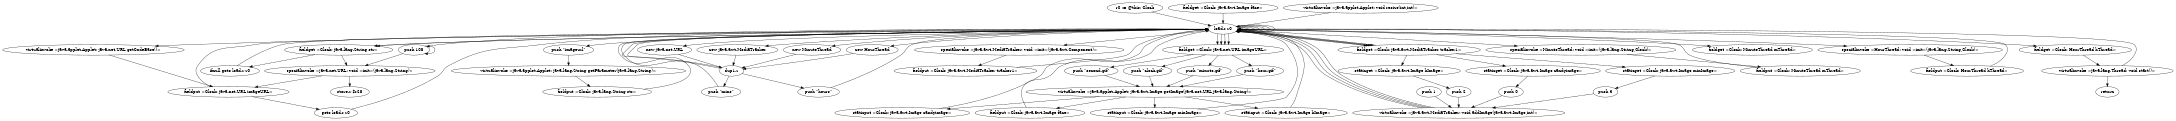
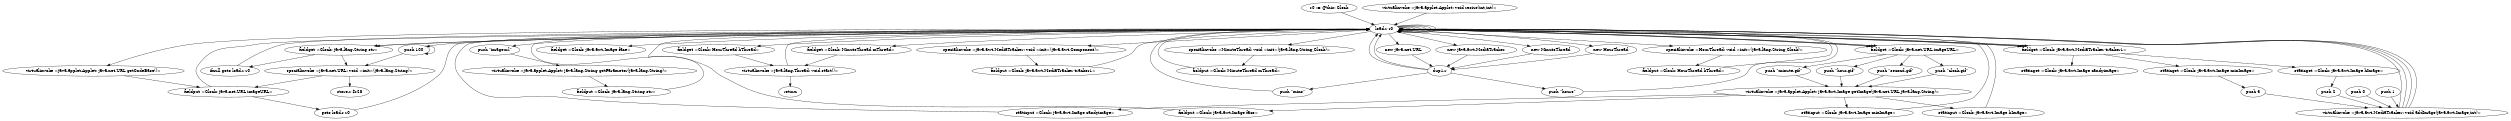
edge "fieldget <Clock: java.awt.Image face>" -> "load.r r0": reversed
node "push 108": label "push 108" -> "push 100"
edge "fieldget <Clock: MinuteThread mThread>" -> "virtualinvoke <java.lang.Thread: void start()>": added
edge "staticget <Clock: java.awt.Image candyimage>" -> "push 0": removed
